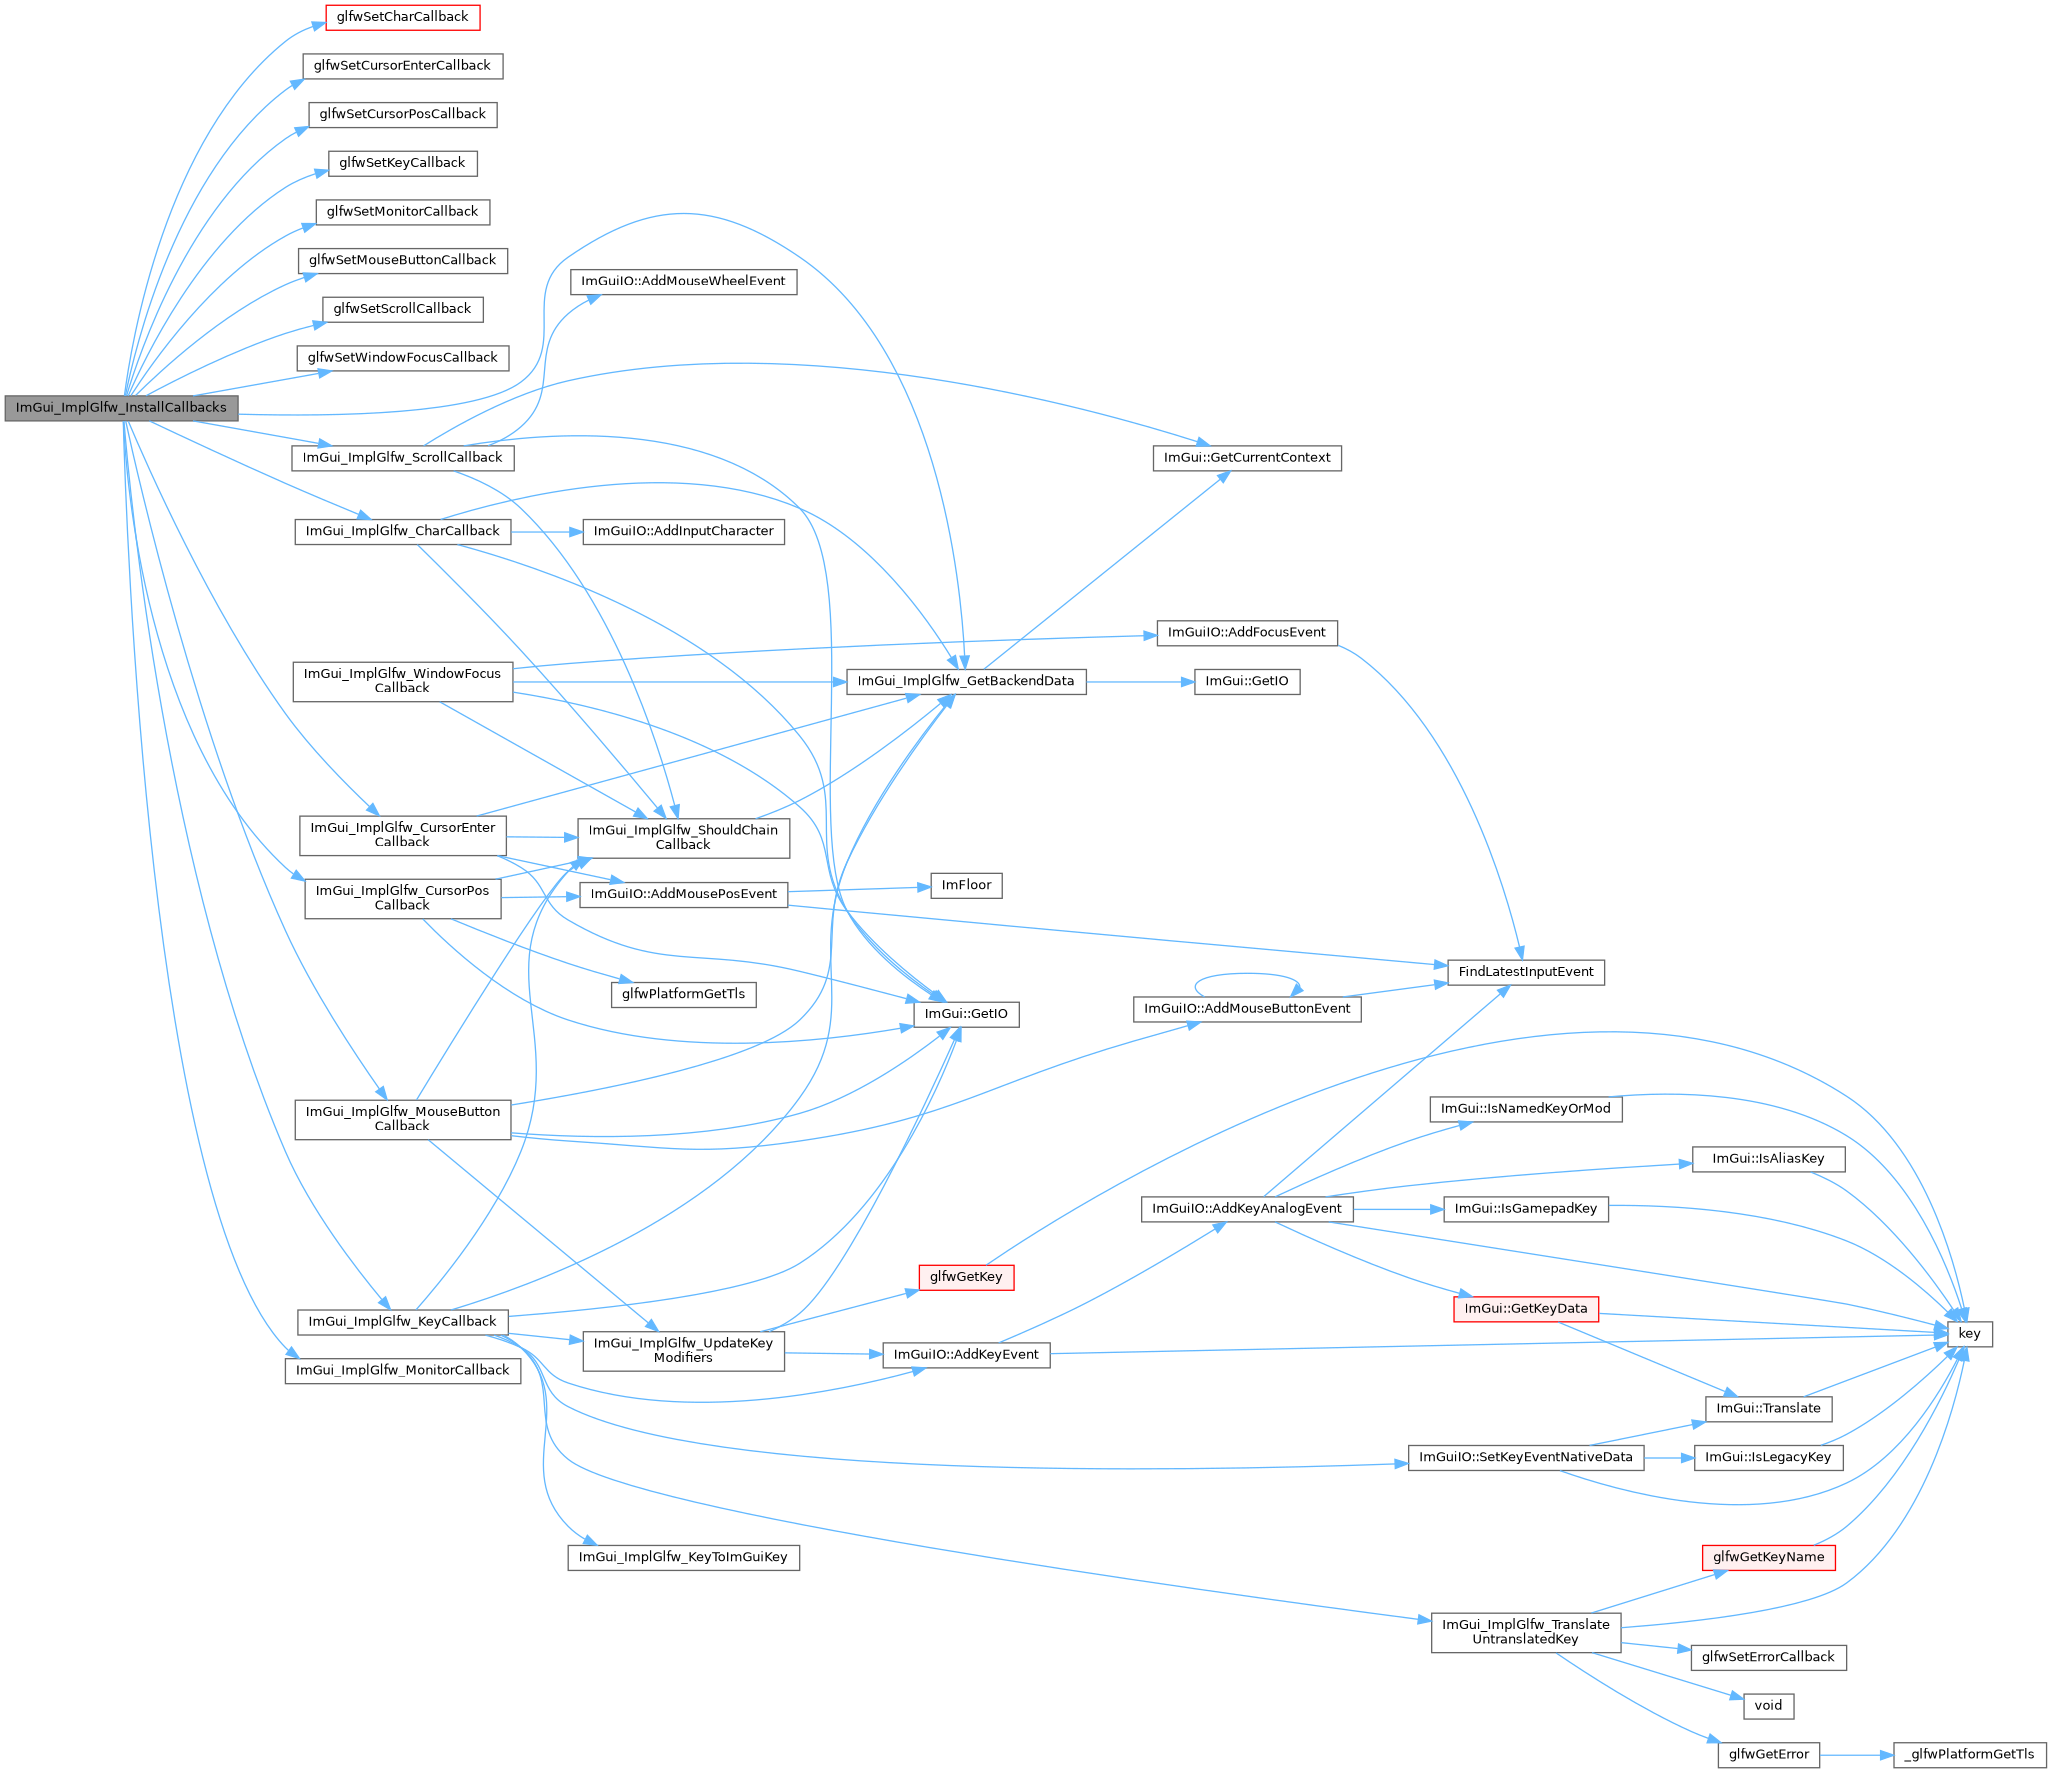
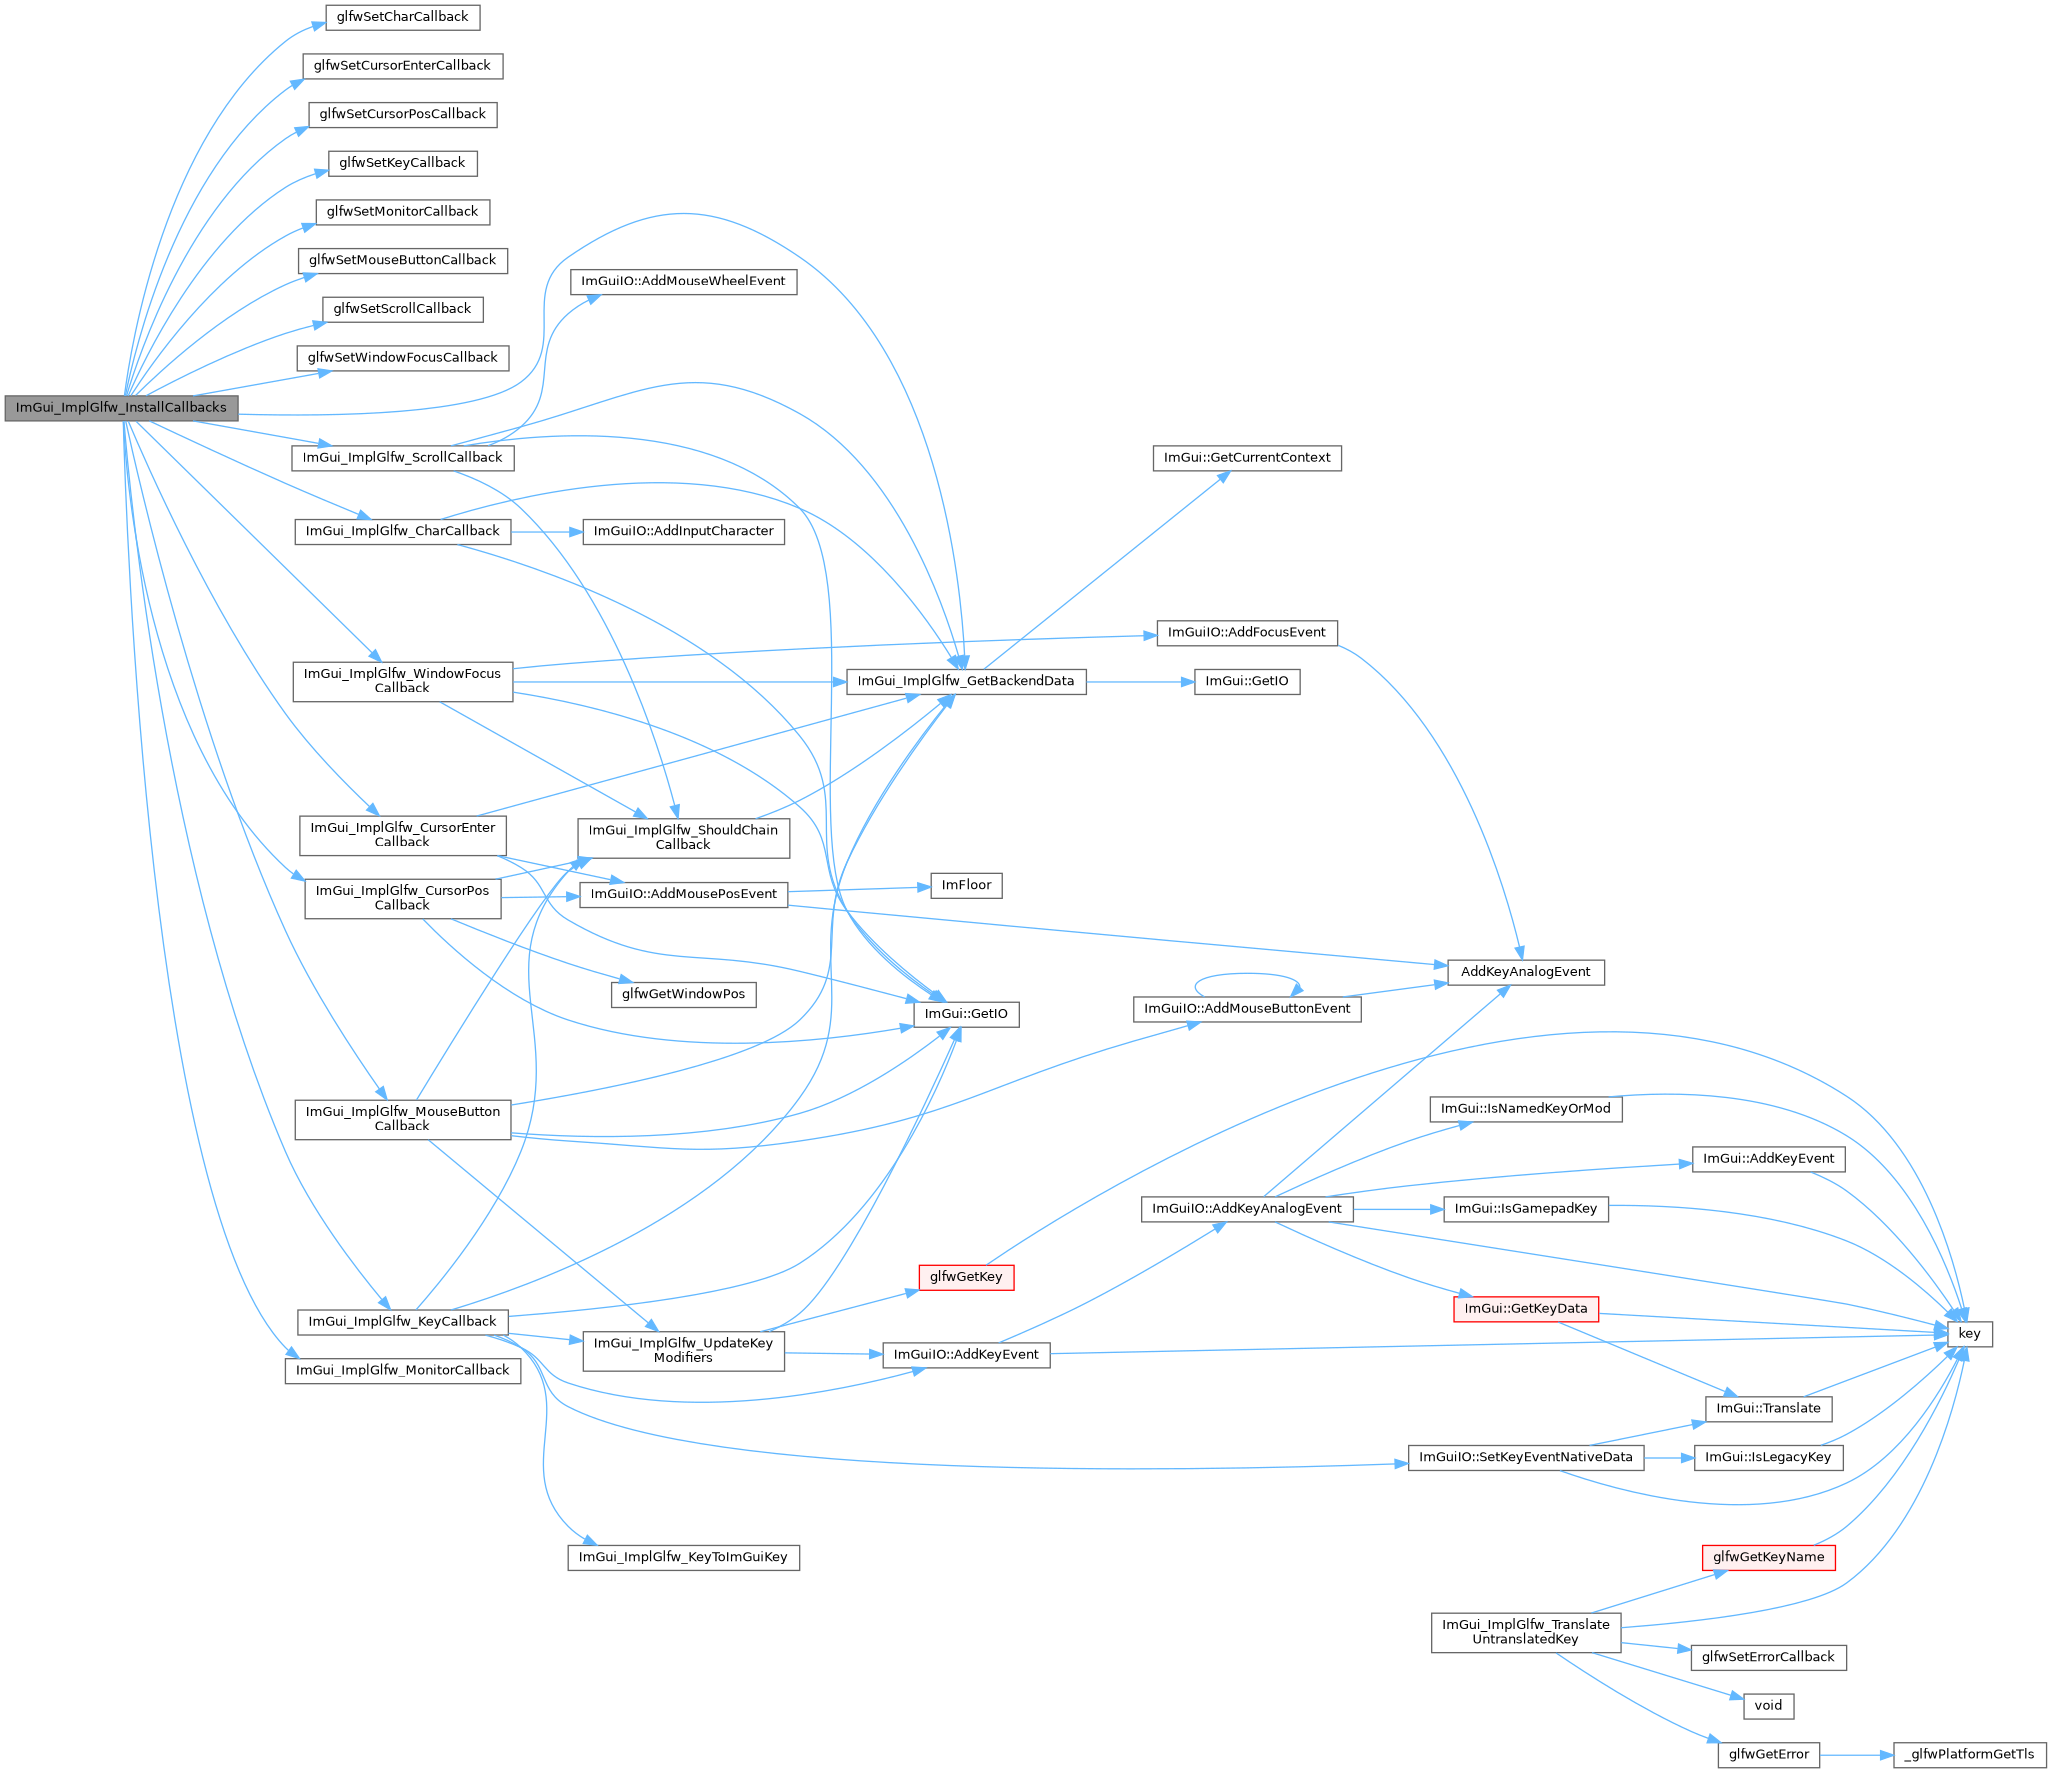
node "glfwSetCharCallback": color red -> grey40
edge "ImGui_ImplGlfw_ScrollCallback" -> "ImGui::GetCurrentContext": now "ImGui_ImplGlfw_ScrollCallback" -> "ImGui_ImplGlfw_GetBackendData"
edge "ImGui_ImplGlfw_InstallCallbacks" -> "ImGui_ImplGlfw_WindowFocus Callback": added
edge "ImGui_ImplGlfw_CharCallback" -> "ImGui_ImplGlfw_ShouldChain Callback": removed
edge "ImGui_ImplGlfw_CursorEnter Callback" -> "ImGui_ImplGlfw_ShouldChain Callback": removed
node "FindLatestInputEvent": label "FindLatestInputEvent" -> "AddKeyAnalogEvent"
node "glfwPlatformGetTls": label "glfwPlatformGetTls" -> "glfwGetWindowPos"
node "ImGui::IsAliasKey": label "ImGui::IsAliasKey" -> "ImGui::AddKeyEvent"
edge "ImGui_ImplGlfw_KeyCallback" -> "ImGui_ImplGlfw_Translate UntranslatedKey": removed
